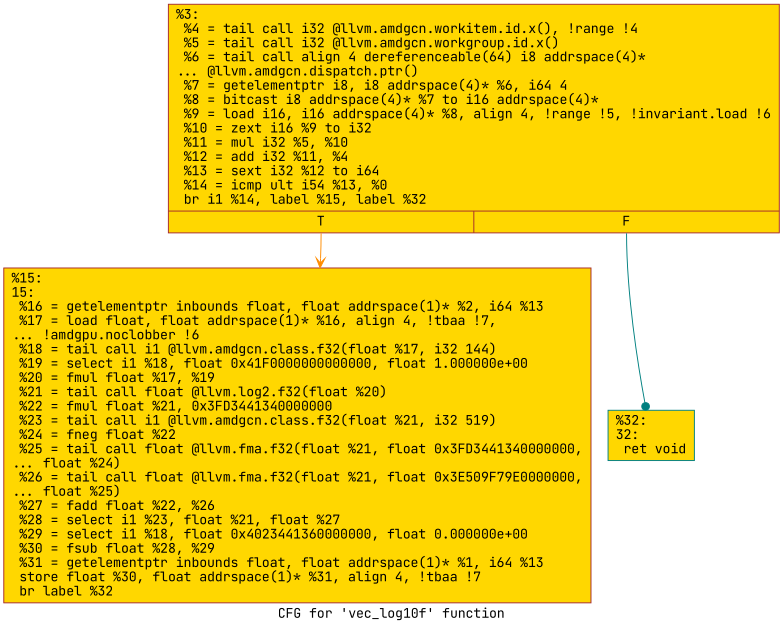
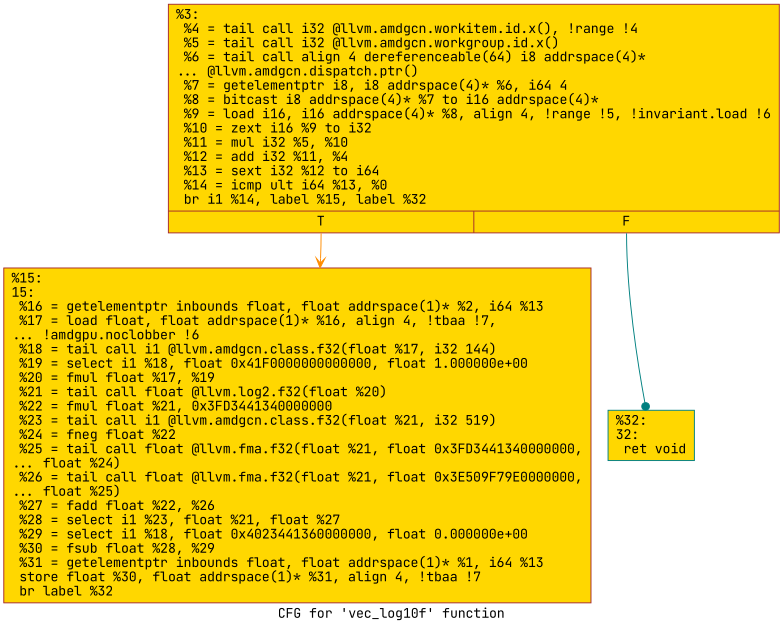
node "%3:": text "%14 = icmp ult i54 %13, %0" -> "%14 = icmp ult i64 %13, %0"
